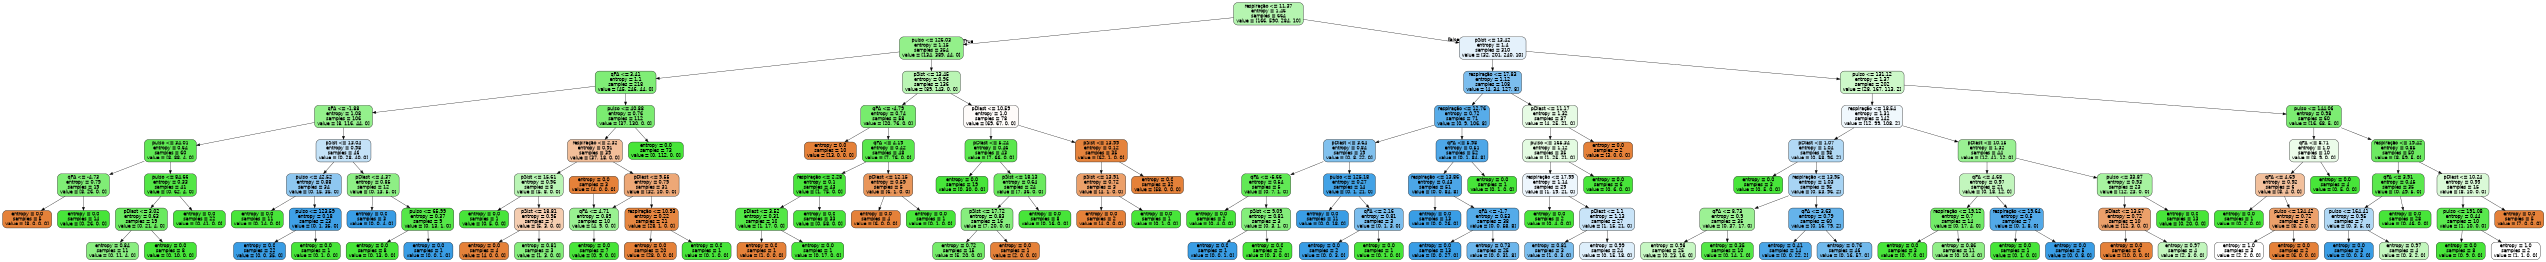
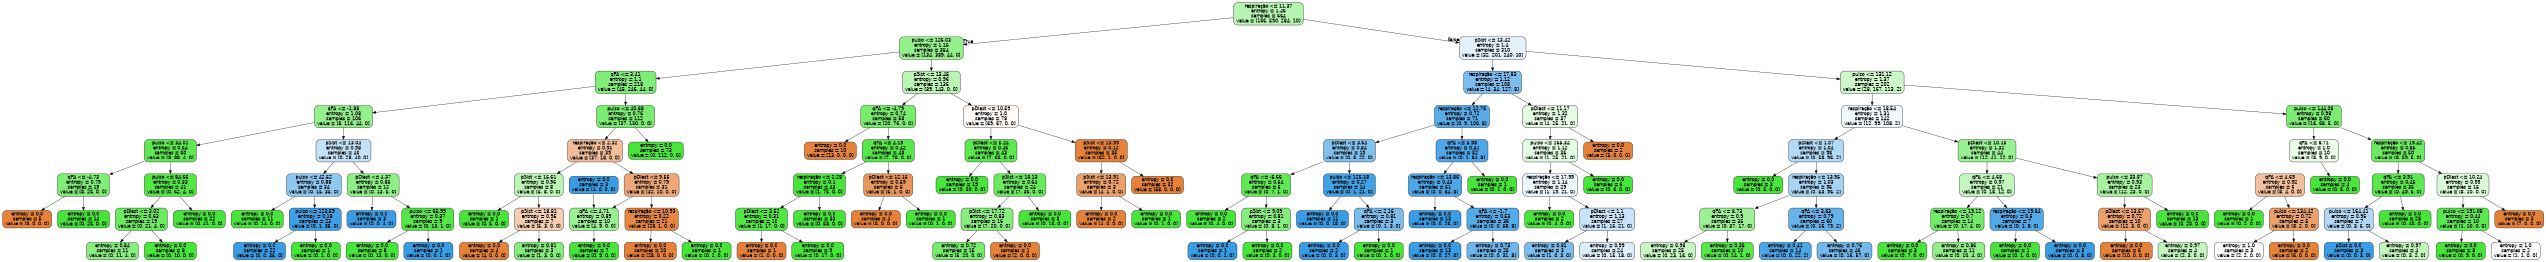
edge "qPA <= 8.71 entropy = 1.0 samples = 10 value = [8, 9, 0, 0]" -> "qPA <= 4.69 entropy = 0.92 samples = 6 value = [8, 4, 0, 0]": removed
node "entropy = 0.0 samples = 3 value = [4, 0, 0, 0]": fillcolor #e58139 -> #399de5
node "entropy = 0.0 samples = 1 value = [0, 17, 0, 0]": label "entropy = 0.0 samples = 1 value = [0, 17, 0, 0]" -> "entropy = 0.0 samples = 9 value = [0, 17, 0, 0]"
node "entropy = 0.0 samples = 3 value = [0, 0, 3, 0]": label "entropy = 0.0 samples = 3 value = [0, 0, 3, 0]" -> "pSist = 0.0 samples = 3 value = [0, 0, 3, 0]"
